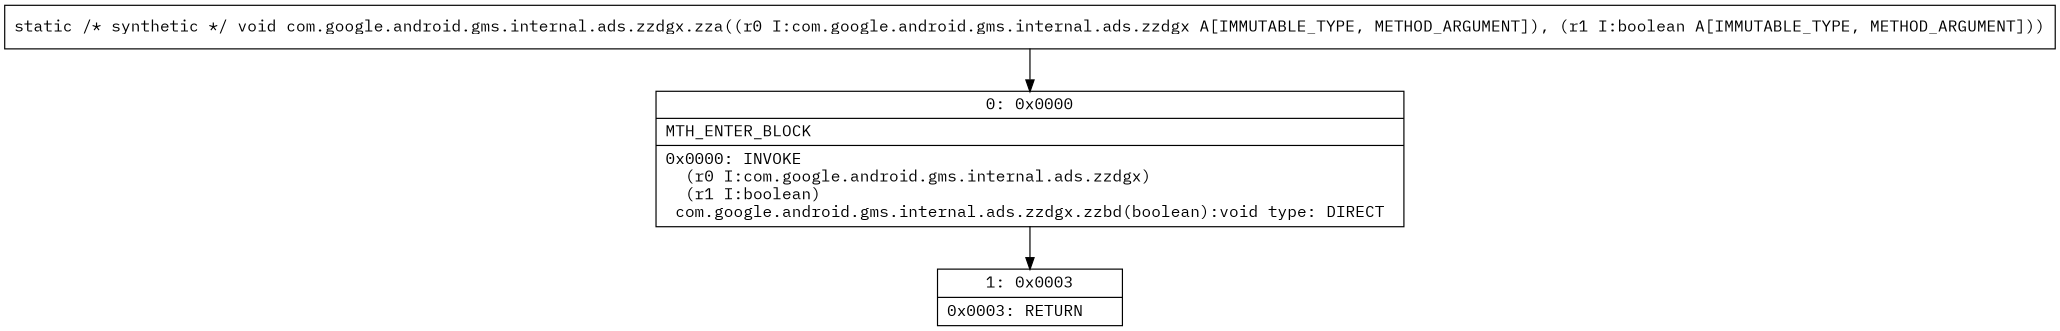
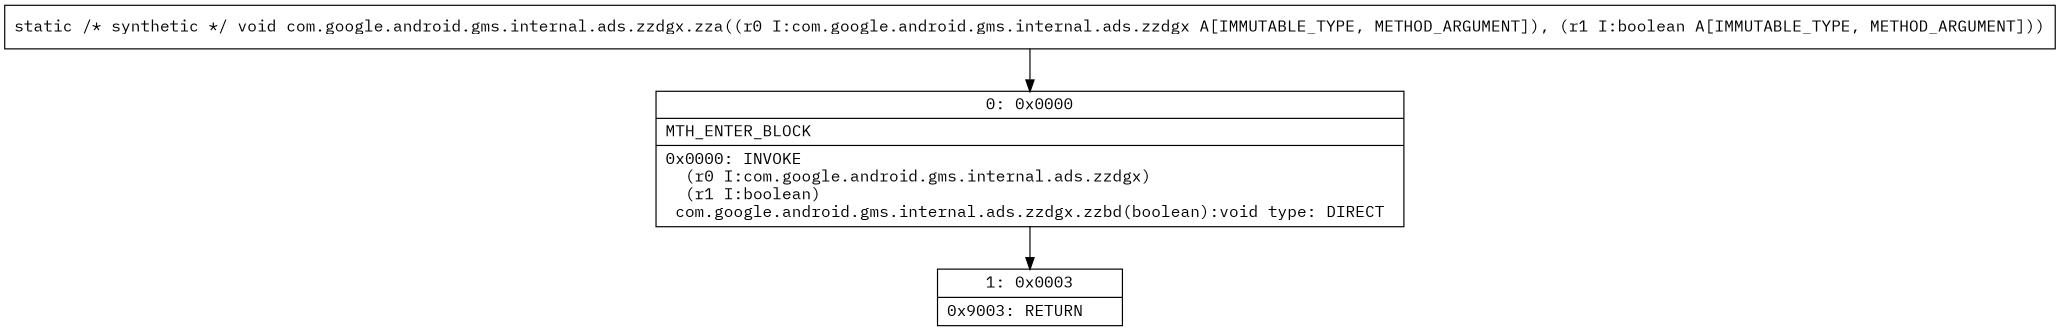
node "1: 0x0003": text "0x0003: RETURN" -> "0x9003: RETURN"
